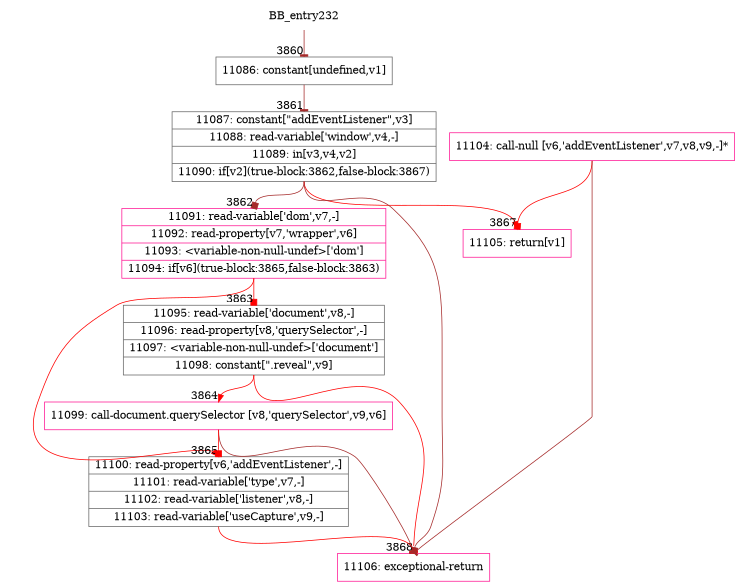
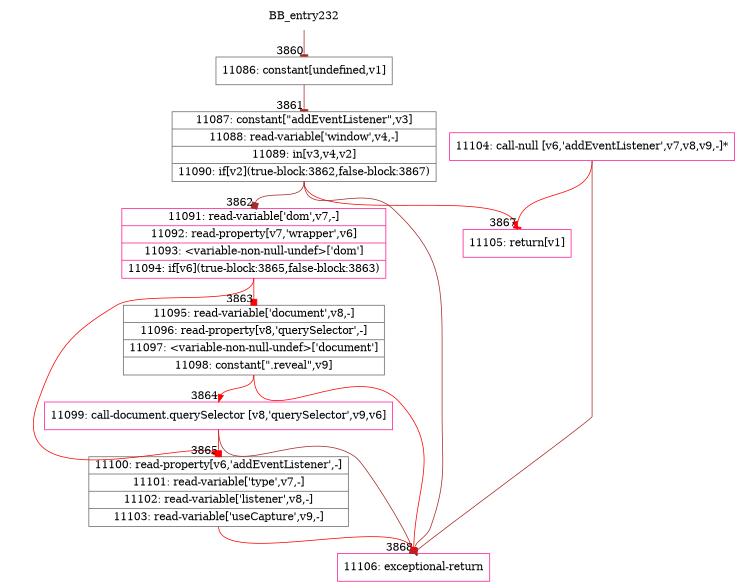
edge "11104: call-null [v6,'addEventListener',v7,v8,v9,-]*" -> "11105: return[v1]": arrowhead box -> tee
edge "11095: read-variable['document',v8,-]" -> "11106: exceptional-return": arrowhead tee -> box
